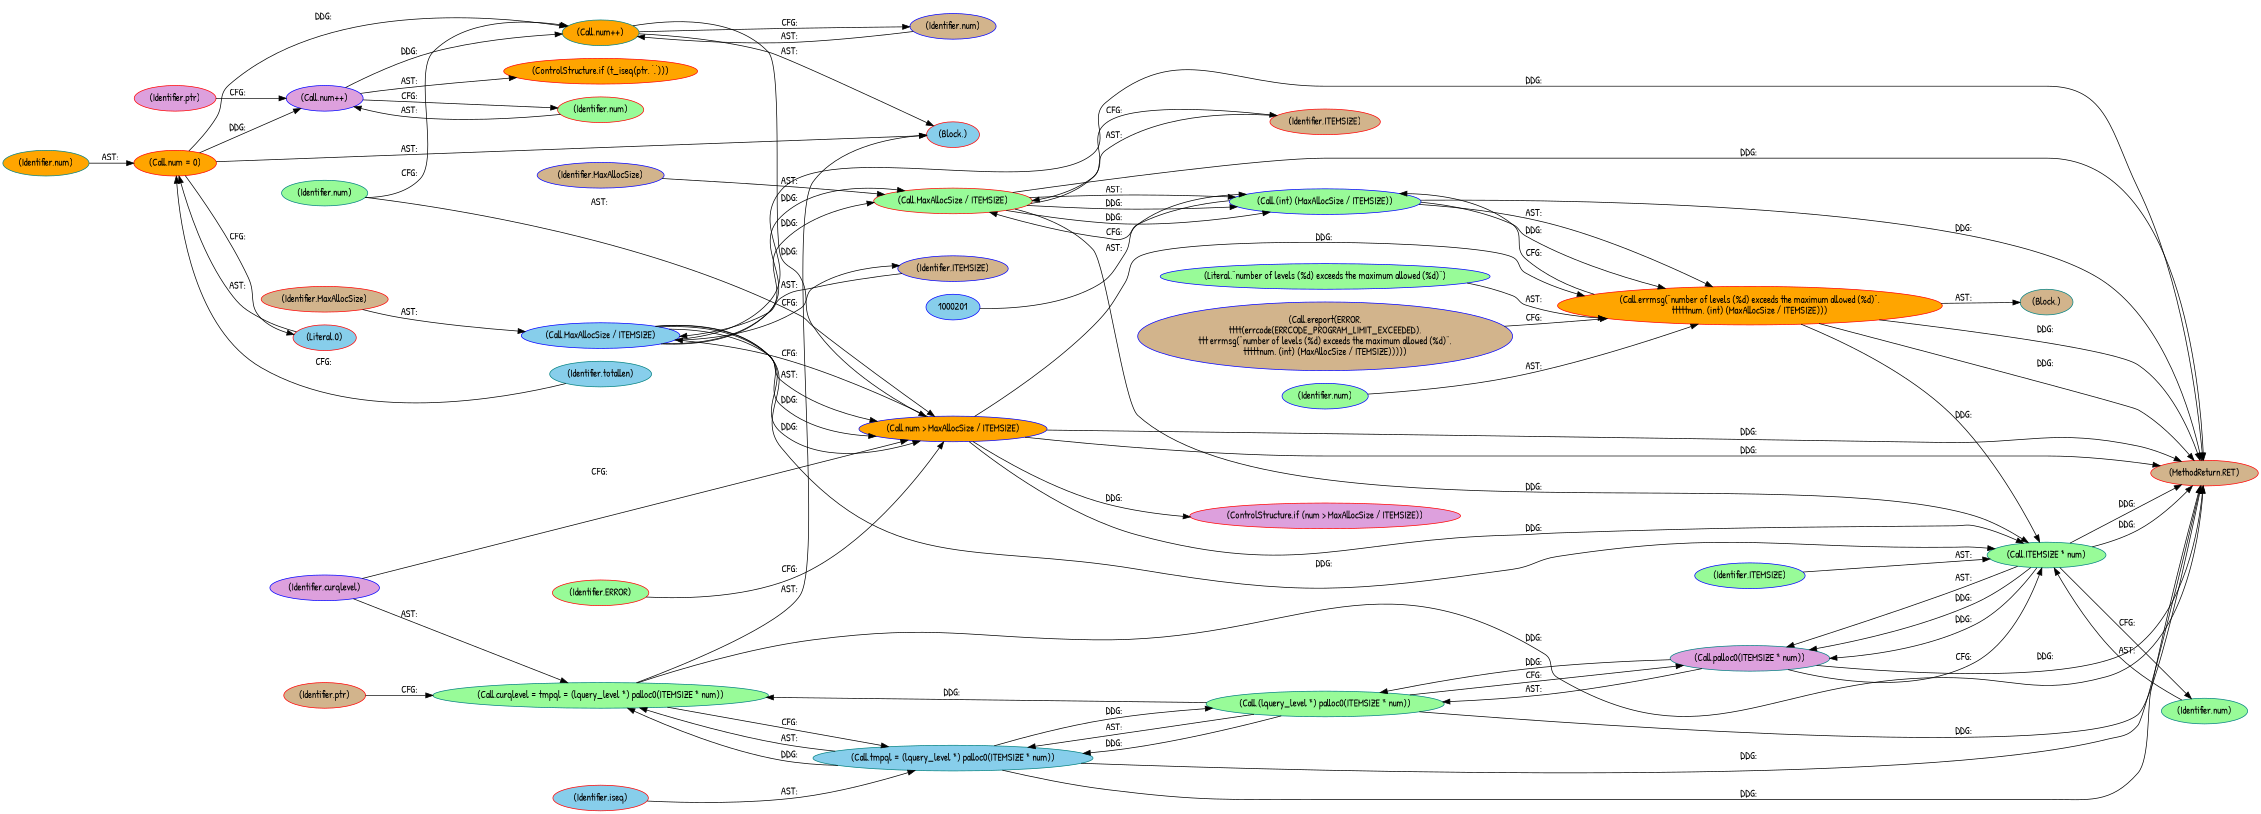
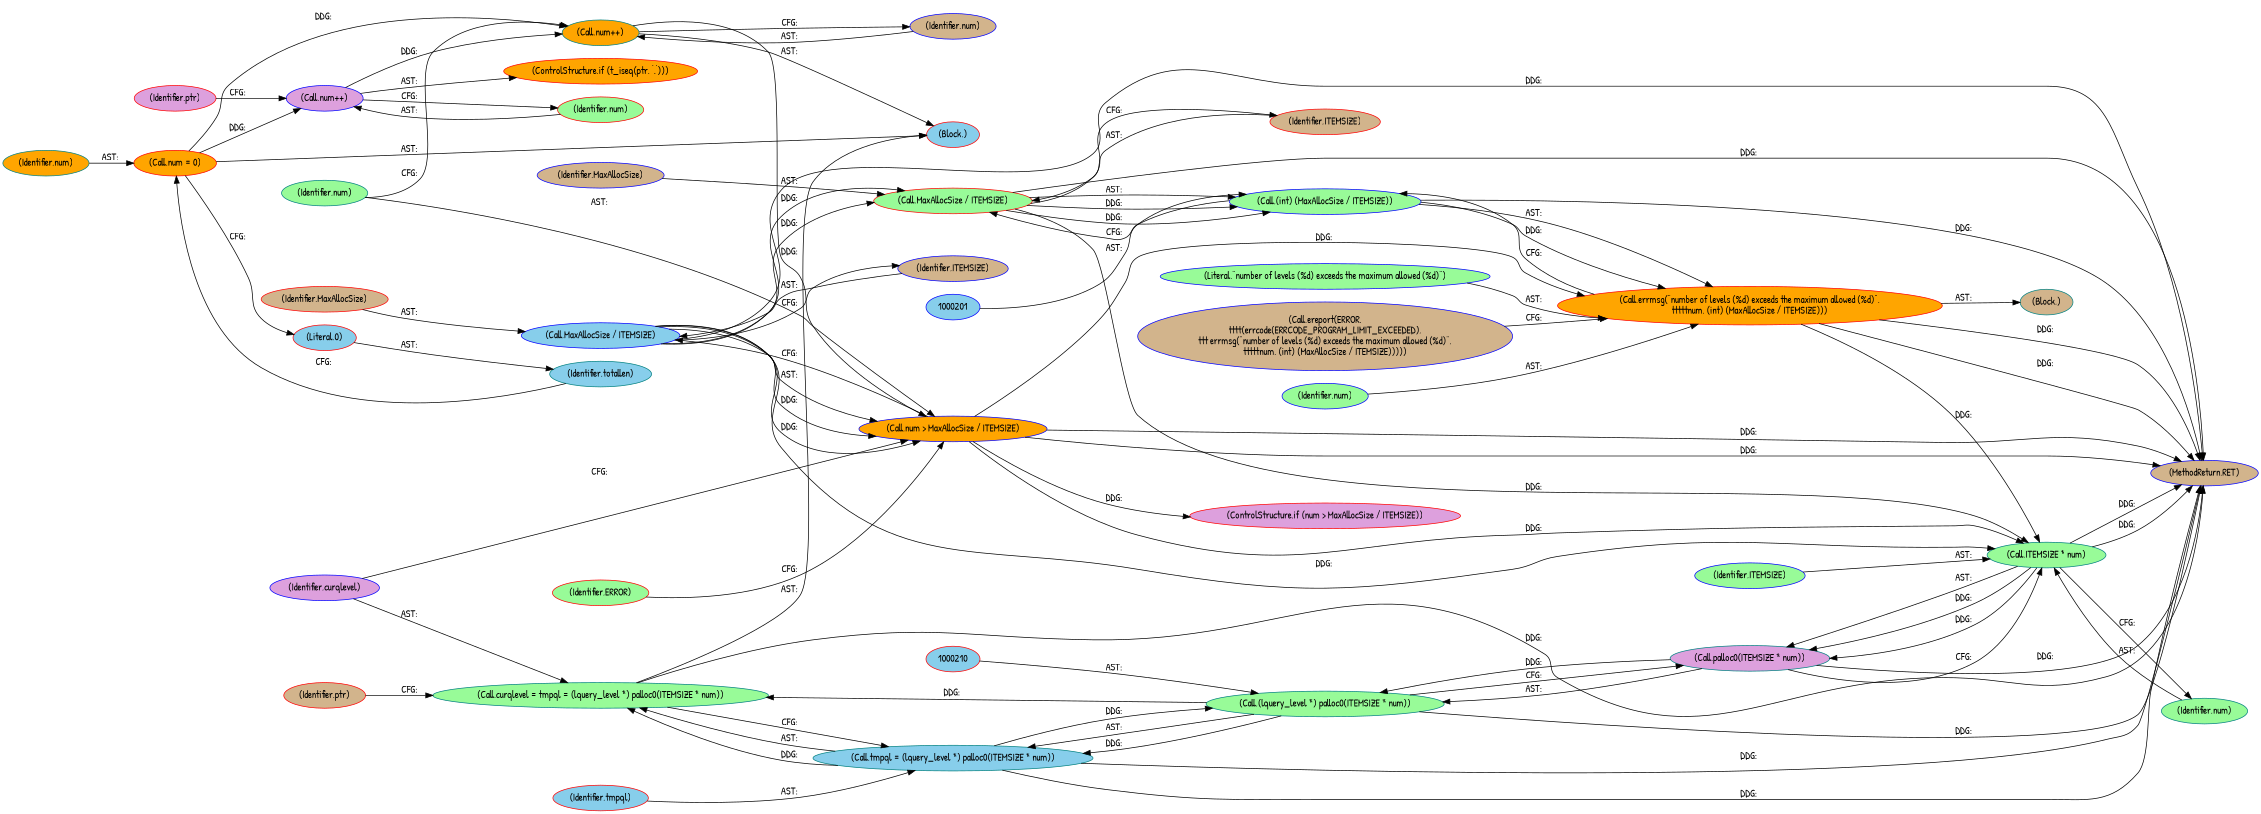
edge "(Literal,0)" -> "(Call,num = 0)": now "(Literal,0)" -> "(Identifier,totallen)"
node "(MethodReturn,RET)": color red -> blue
node "1000210": added
node "(Identifier,iseq)": label "(Identifier,iseq)" -> "(Identifier,tmpql)"
